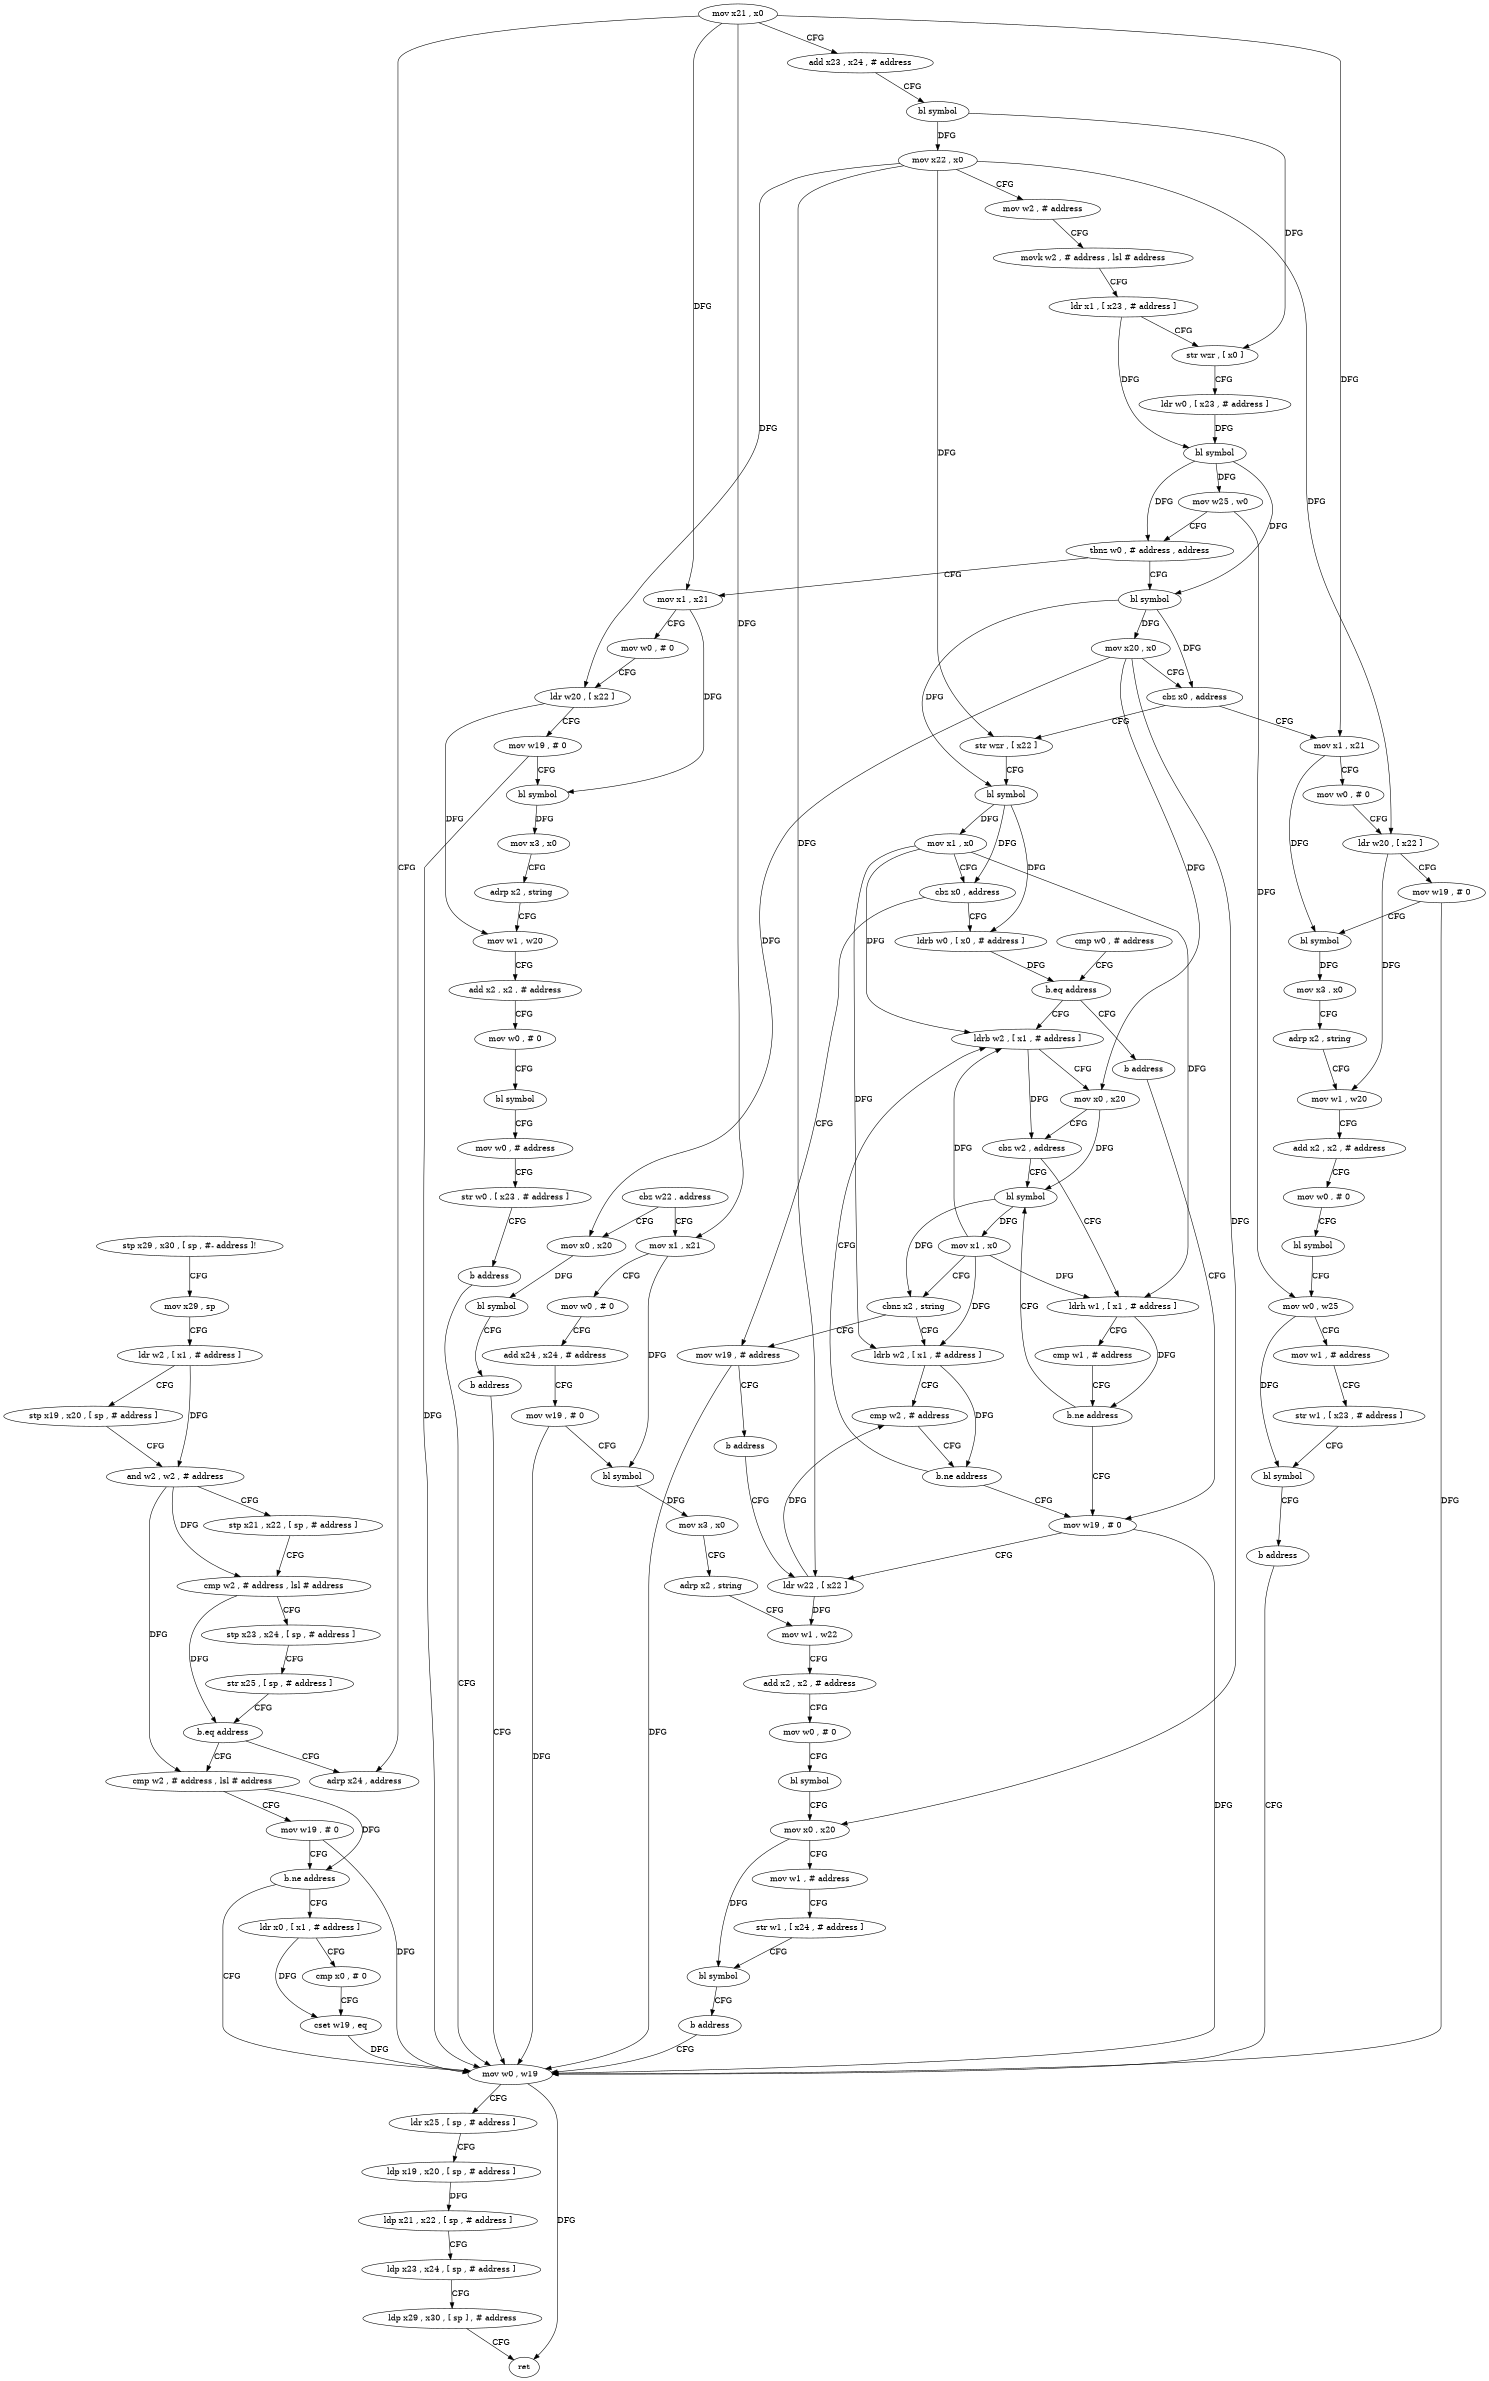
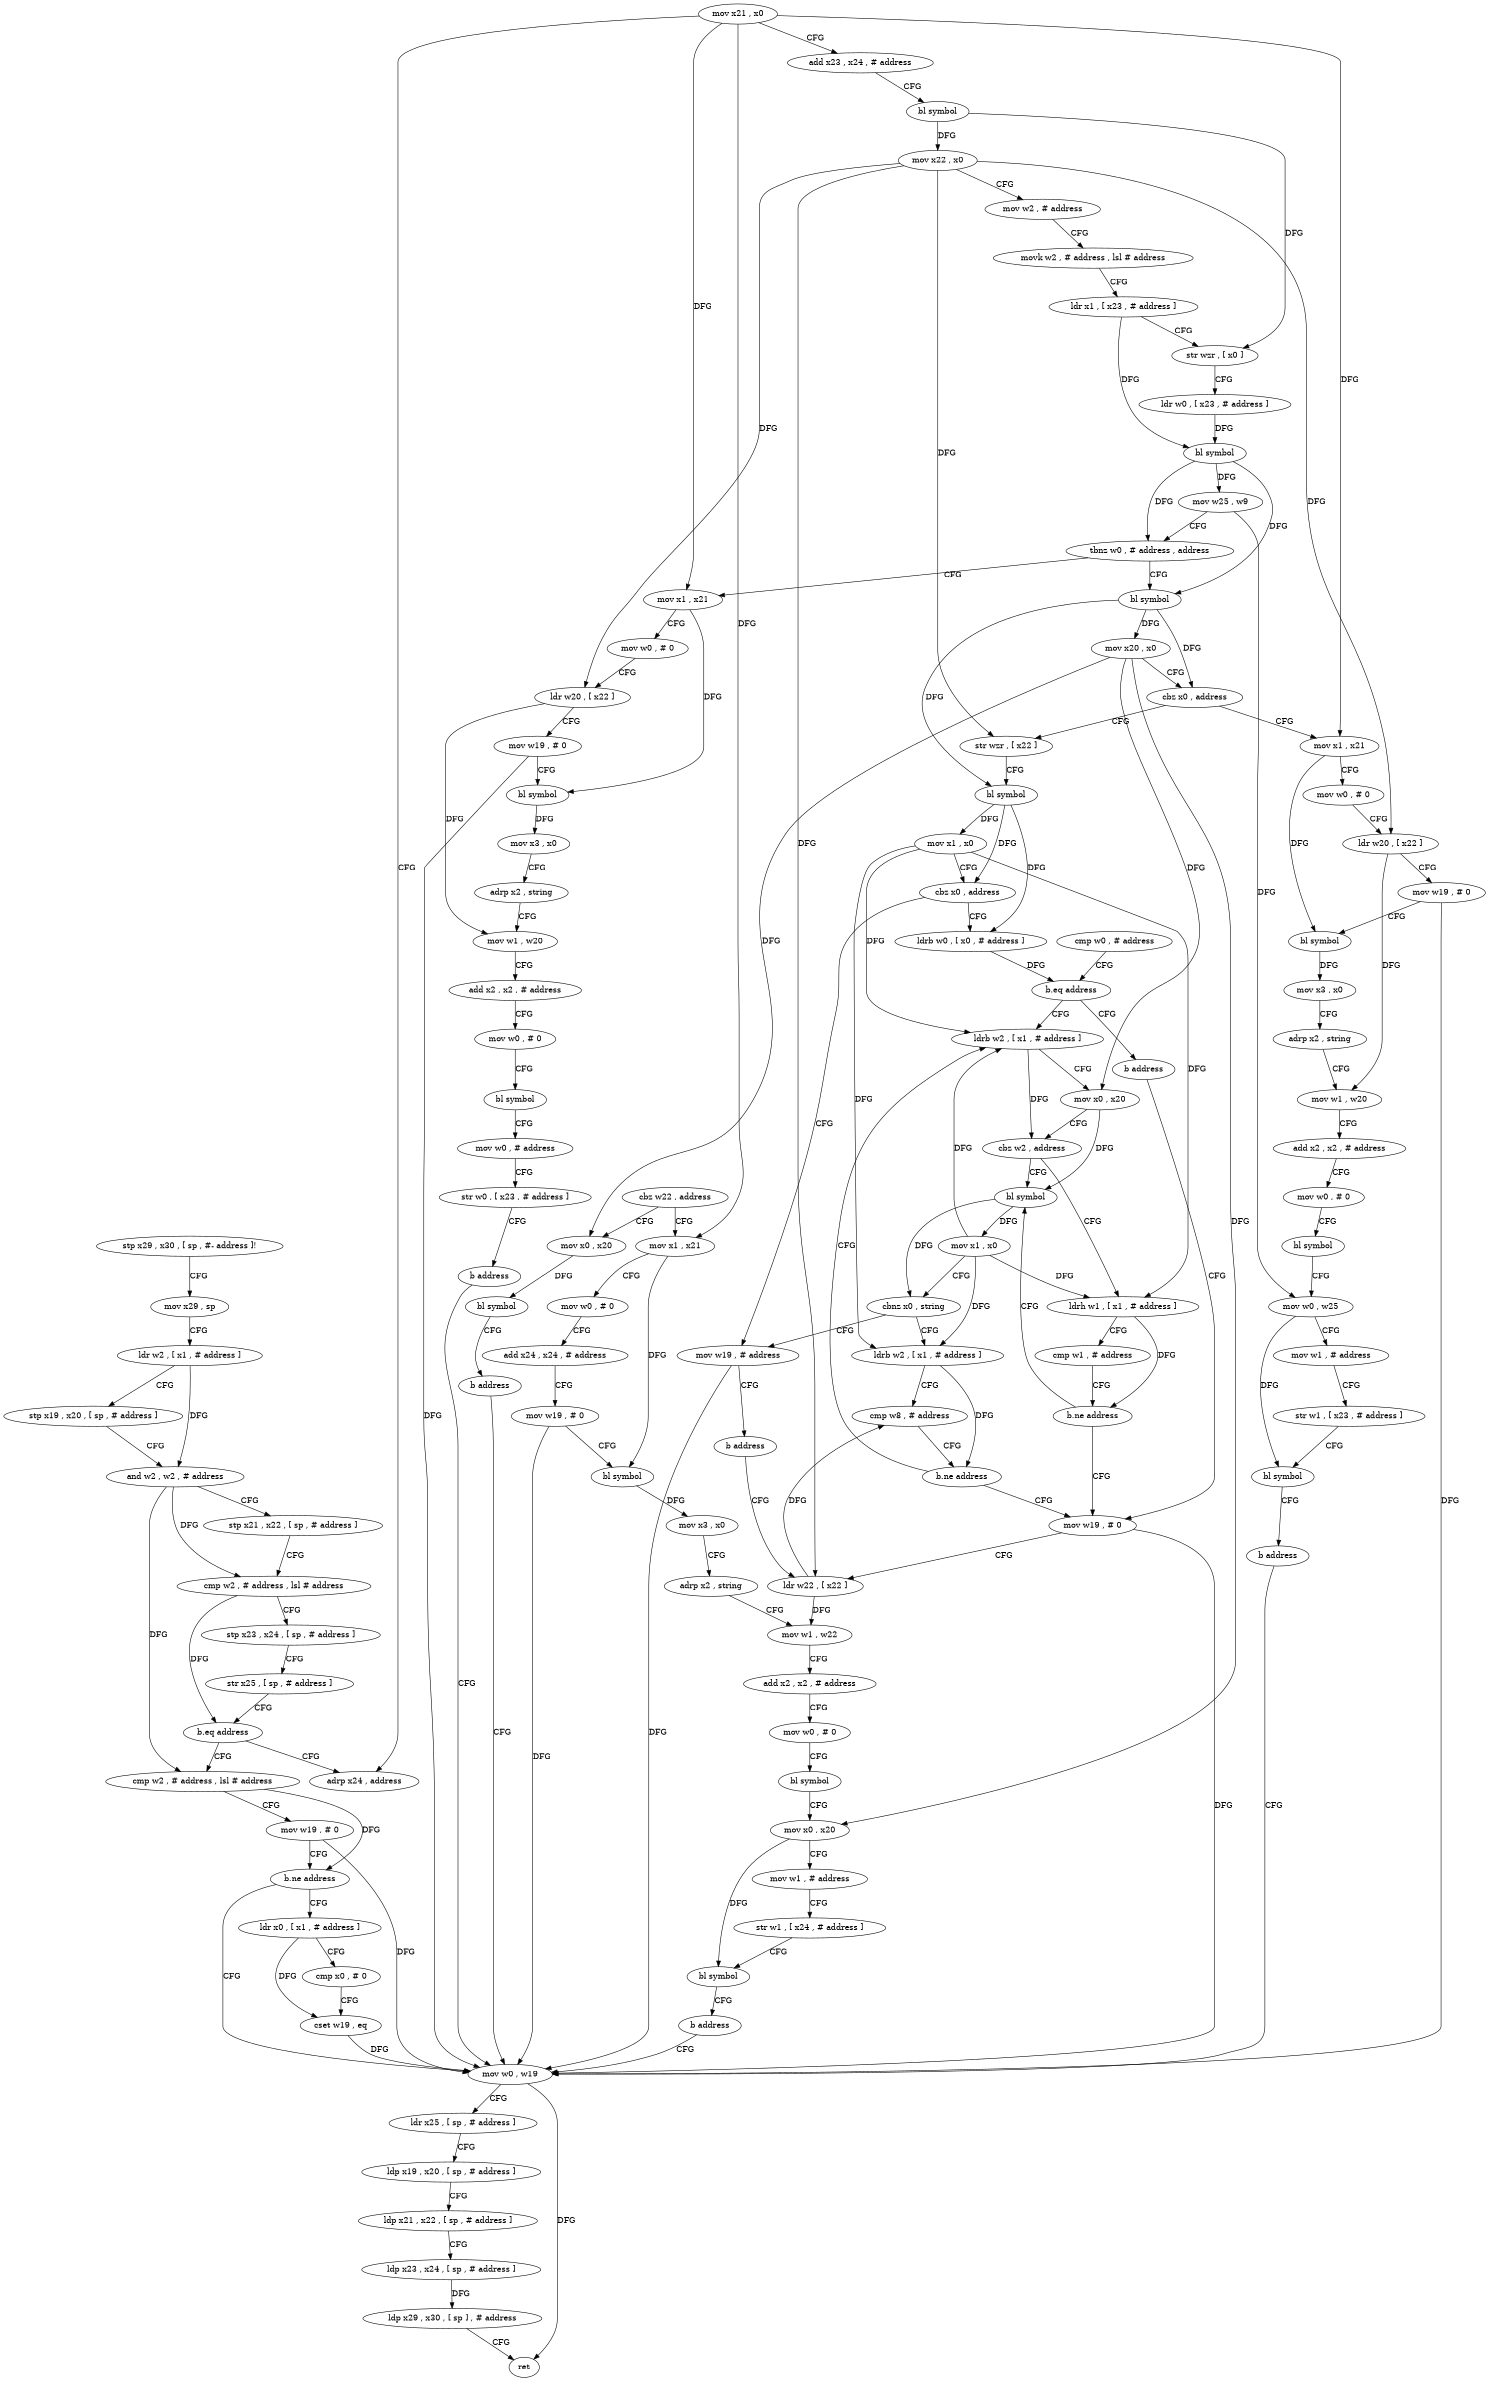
node "mov w25 , w0": label "mov w25 , w0" -> "mov w25 , w9"
node "cbnz x2 , string": label "cbnz x2 , string" -> "cbnz x0 , string"
node "cmp w2 , # address": label "cmp w2 , # address" -> "cmp w8 , # address"
edge "ldp x19 , x20 , [ sp , # address ]" -> "ldp x21 , x22 , [ sp , # address ]": label "DFG" -> "CFG"
edge "ldp x23 , x24 , [ sp , # address ]" -> "ldp x29 , x30 , [ sp ] , # address": label "CFG" -> "DFG"
